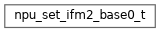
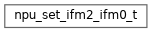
node "npu_set_ifm2_base0_t": label "npu_set_ifm2_base0_t" -> "npu_set_ifm2_ifm0_t"
